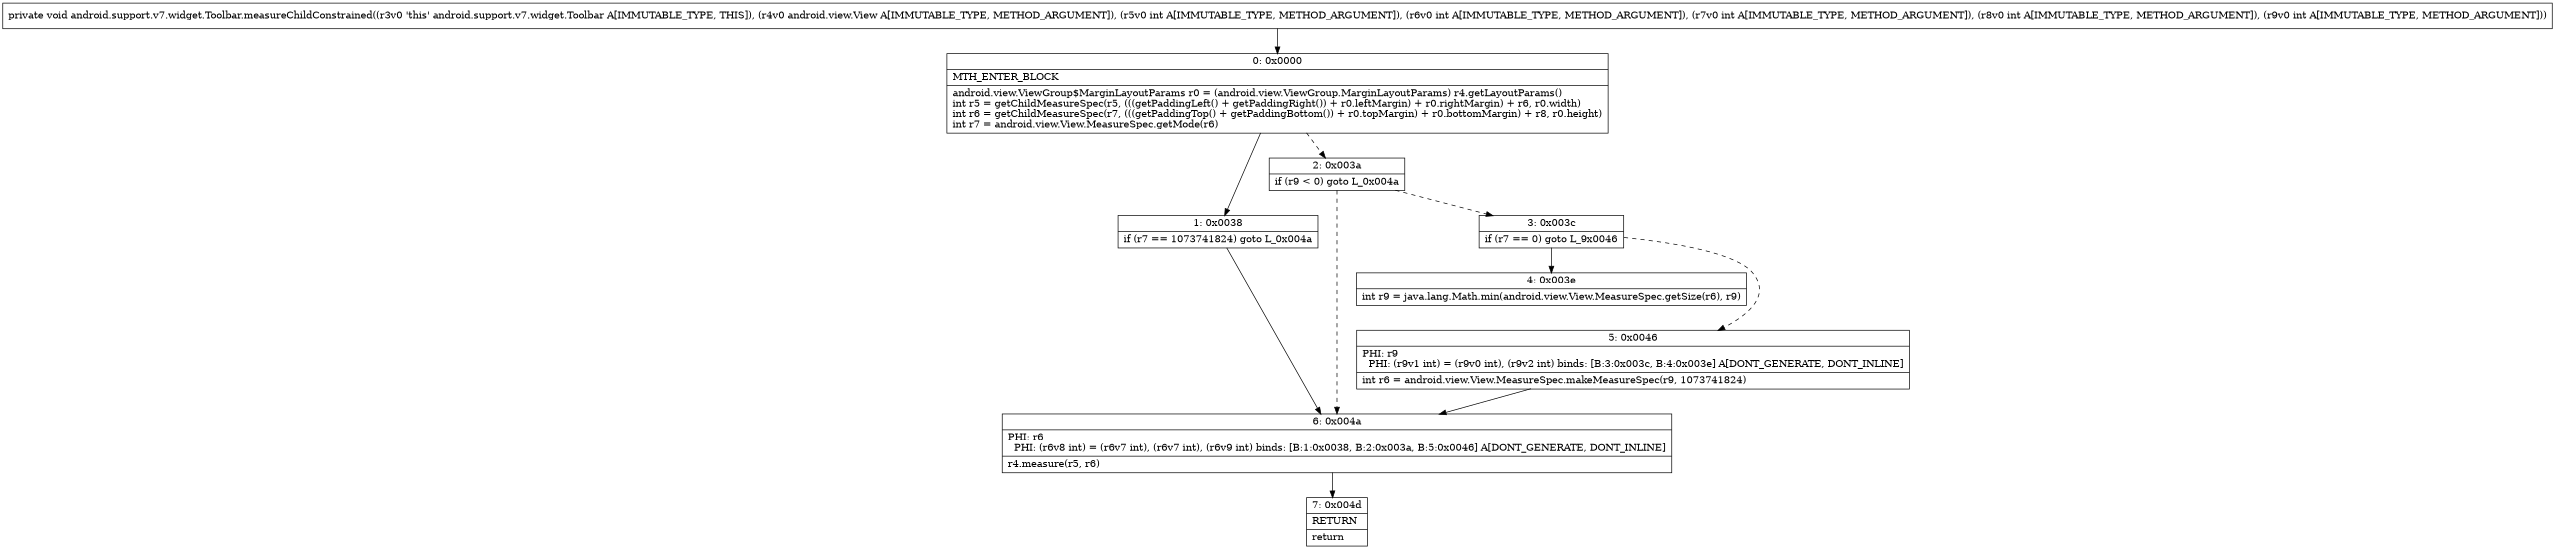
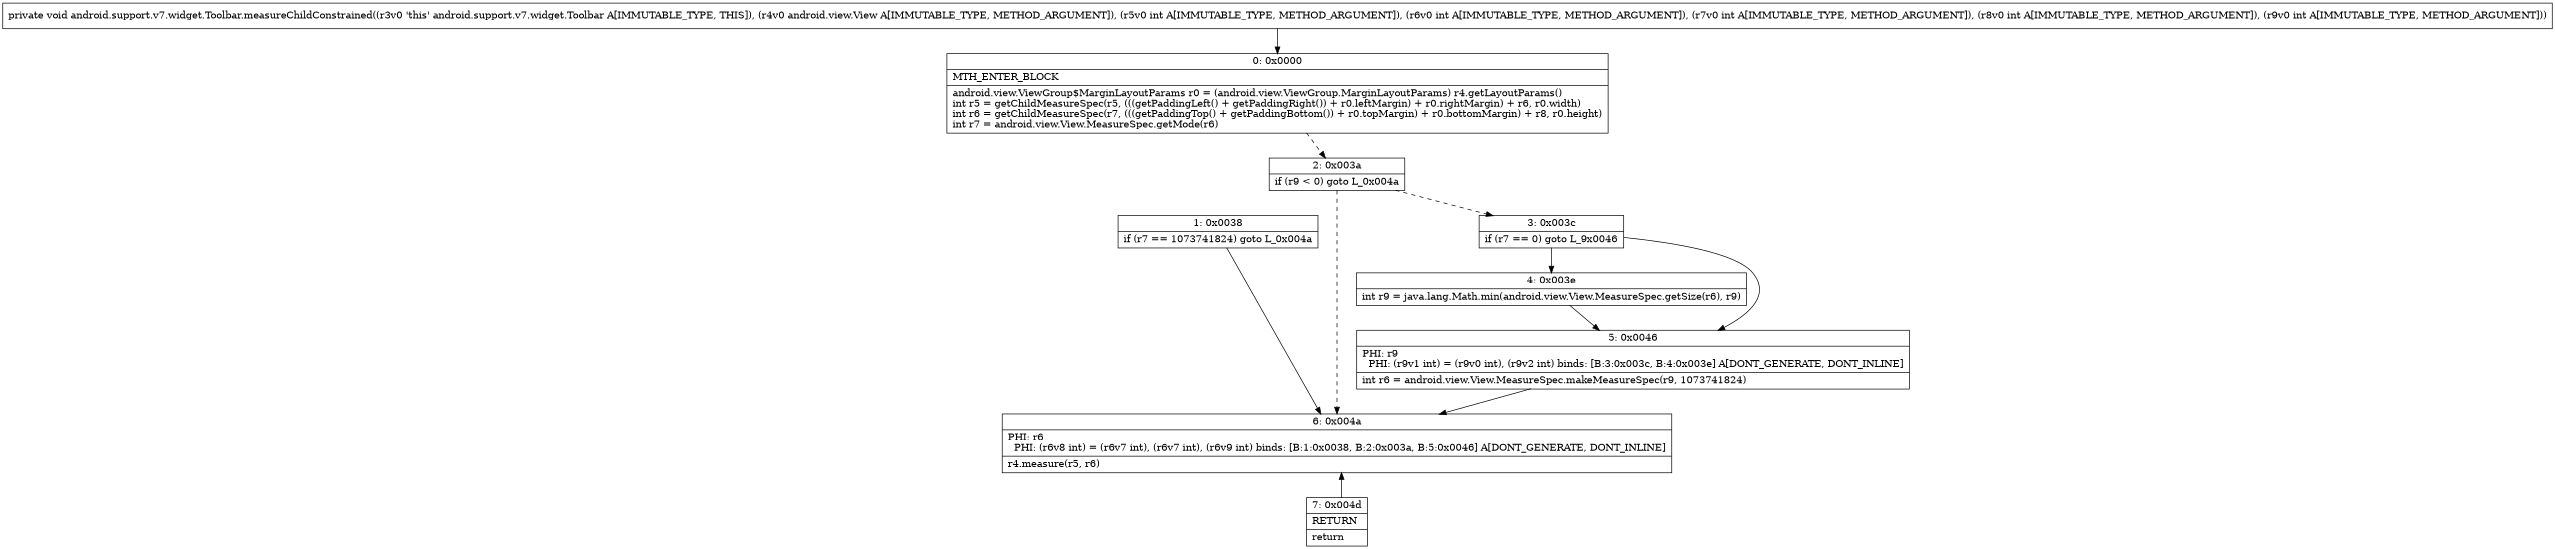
edge "0: 0x0000" -> "1: 0x0038": removed
edge "3: 0x003c" -> "5: 0x0046": style dashed -> solid
edge "4: 0x003e" -> "5: 0x0046": added
edge "6: 0x004a" -> "7: 0x004d": reversed
